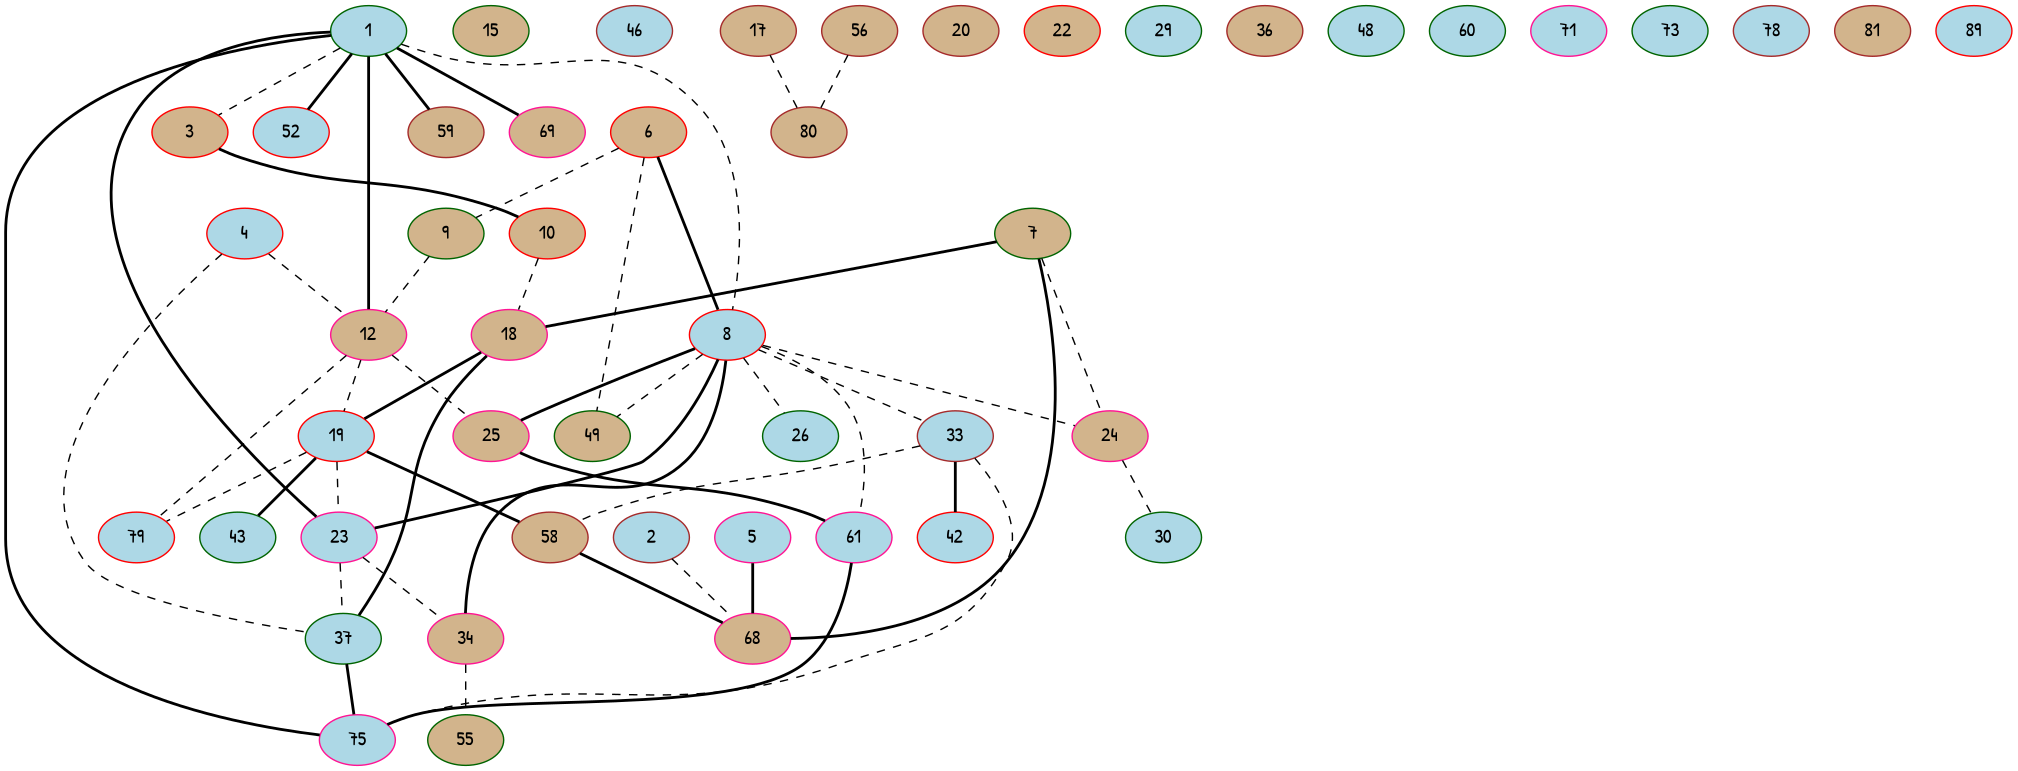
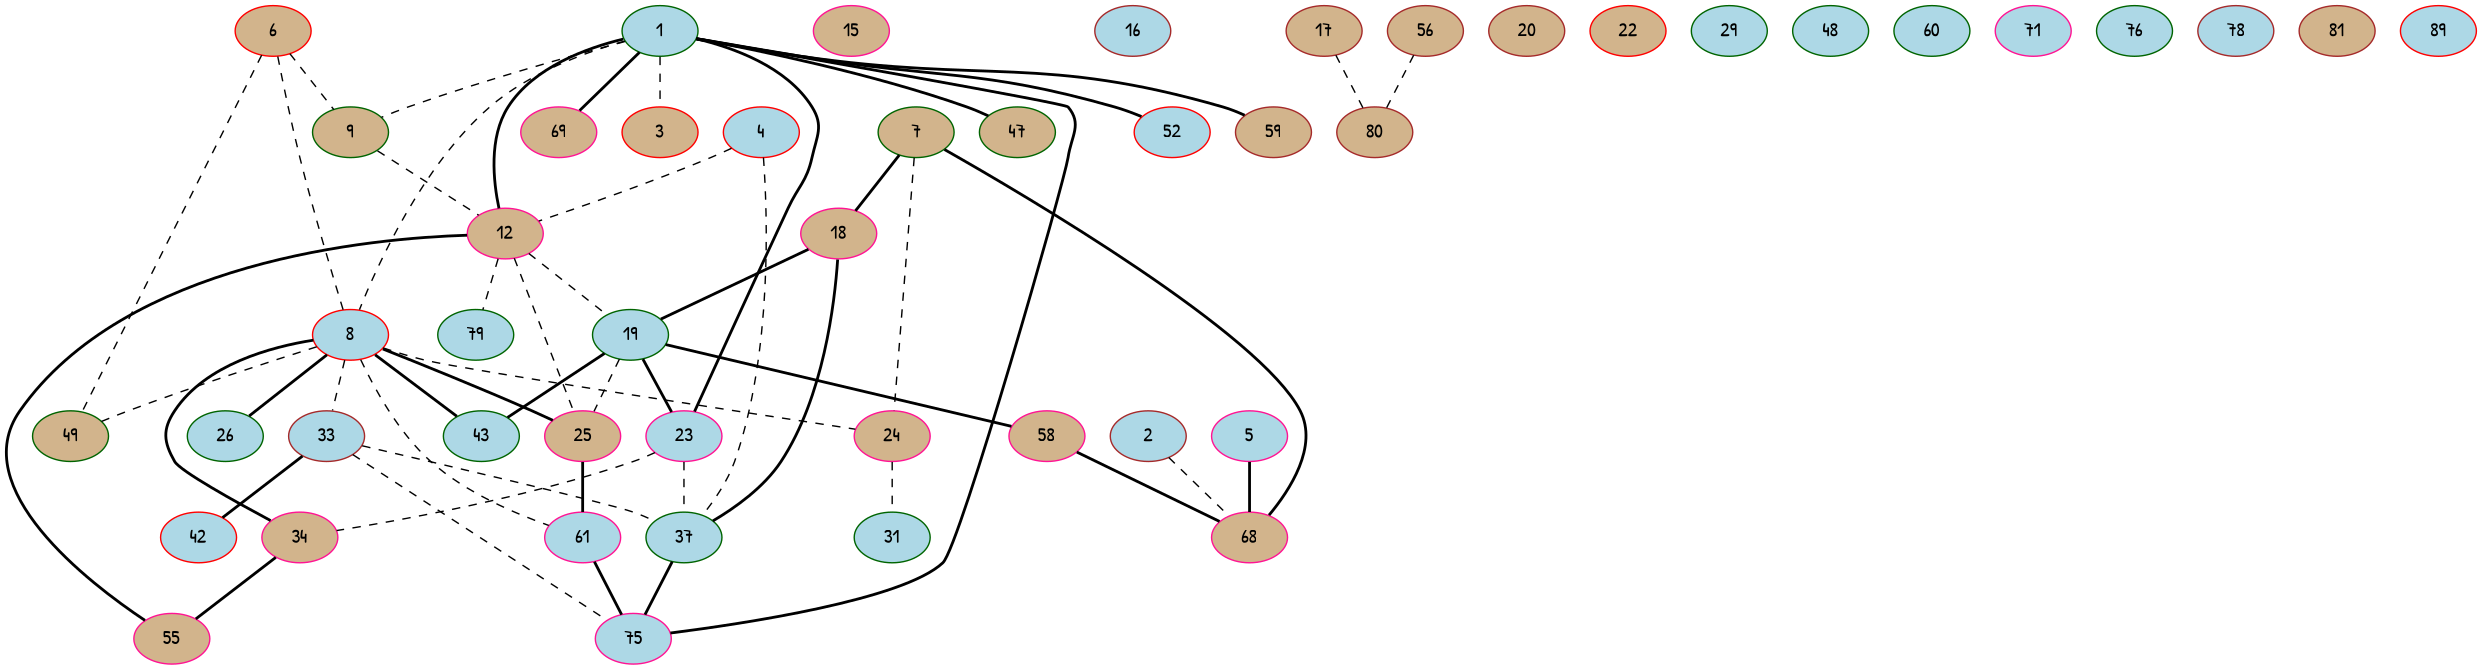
node "15": color darkgreen -> deeppink
node "46": label "46" -> "16"
node "36": removed
node "73": label "73" -> "76"
edge "1" -- "9": added
node "47": added
edge "6" -- "8": style bold -> dashed
node "10": removed
edge "12" -- "55": added
edge "8" -- "26": style dashed -> bold
node "19": color red -> darkgreen
edge "8" -- "23": now "8" -- "43"
edge "33" -- "58": now "33" -- "37"
edge "19" -- "79": now "19" -- "25"
edge "19" -- "23": style dashed -> bold
node "79": color red -> darkgreen
node "58": color brown -> deeppink
node "30": label "30" -> "31"
edge "34" -- "55": style dashed -> bold
node "55": color darkgreen -> deeppink
